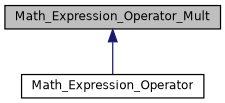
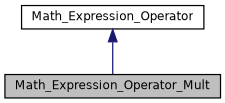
edge "Math_Expression_Operator" -> "Math_Expression_Operator_Mult": reversed
